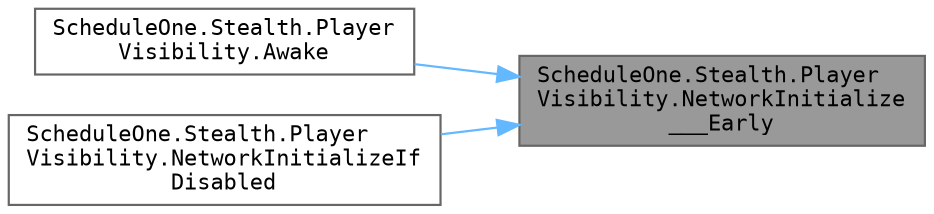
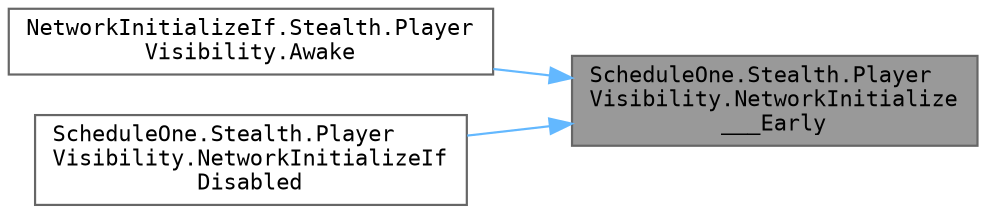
node "ScheduleOne.Stealth.Player Visibility.Awake": label "ScheduleOne.Stealth.Player Visibility.Awake" -> "NetworkInitializeIf.Stealth.Player Visibility.Awake"
